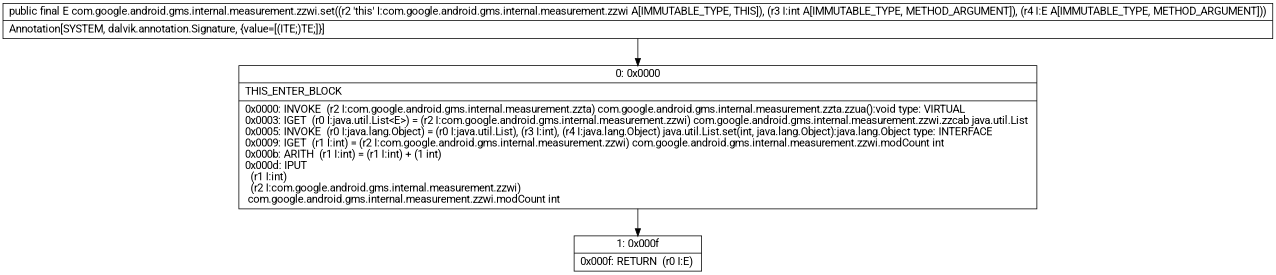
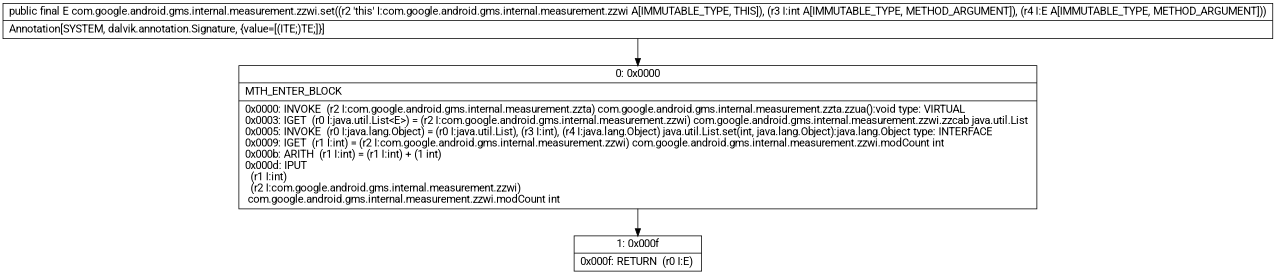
node "0: 0x0000": text "THIS_ENTER_BLOCK" -> "MTH_ENTER_BLOCK"
